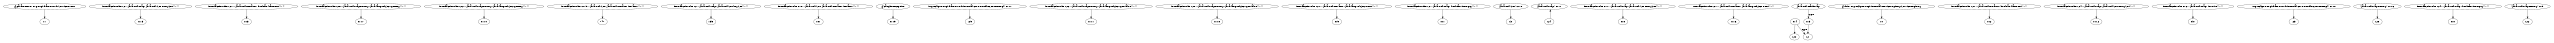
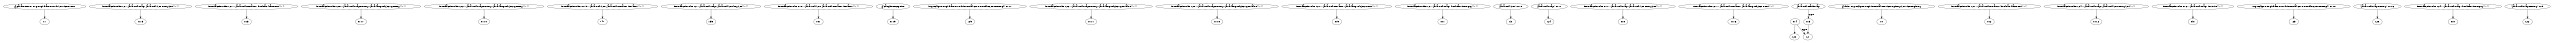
edge "r24" -> "(java.util.Map) $r11": reversed
